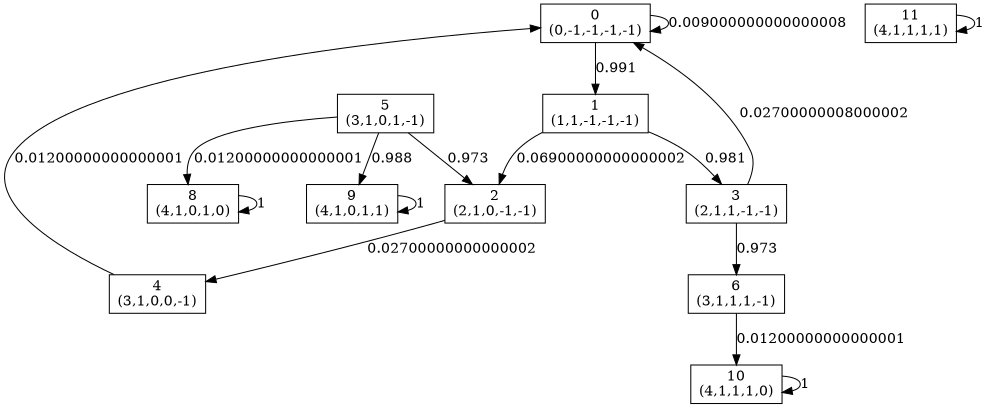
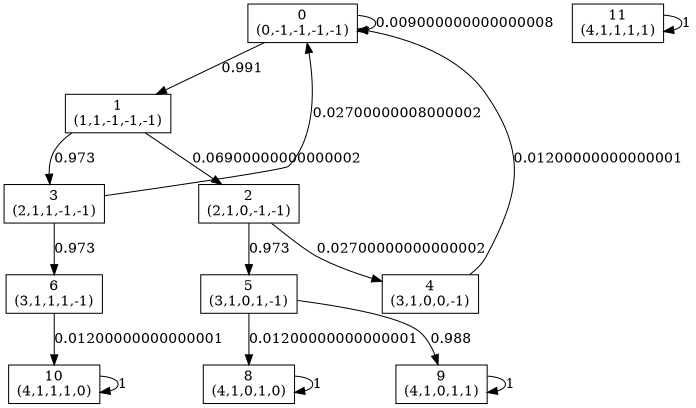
edge "5 (3,1,0,1,-1)" -> "2 (2,1,0,-1,-1)": reversed
edge "1 (1,1,-1,-1,-1)" -> "3 (2,1,1,-1,-1)": label "0.981" -> "0.973"
